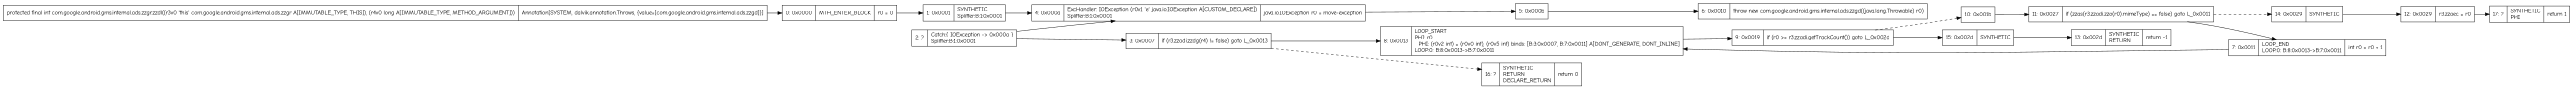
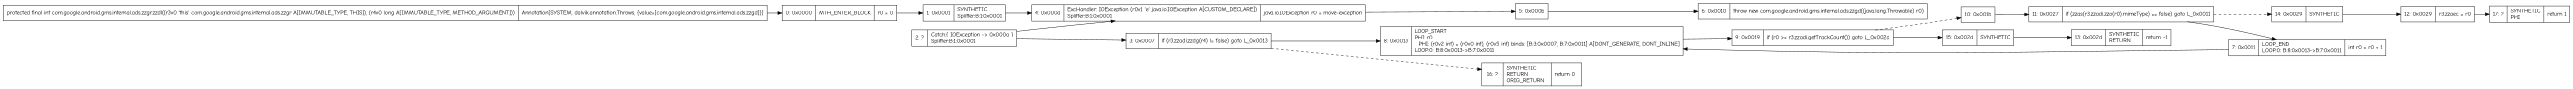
node "16: ?": text "DECLARE_RETURN" -> "ORIG_RETURN"
